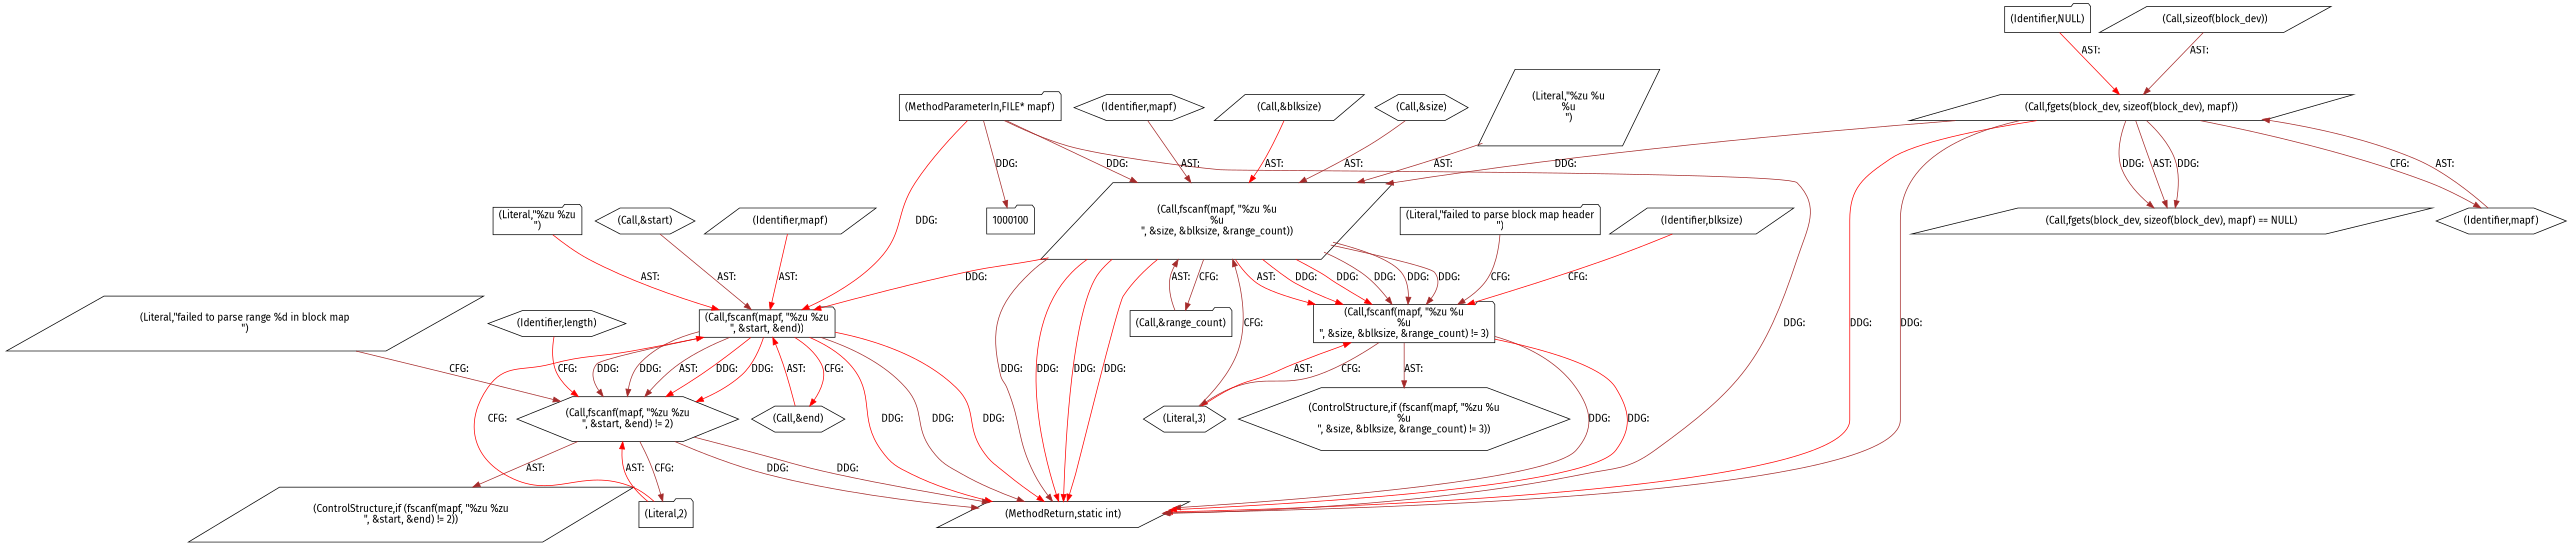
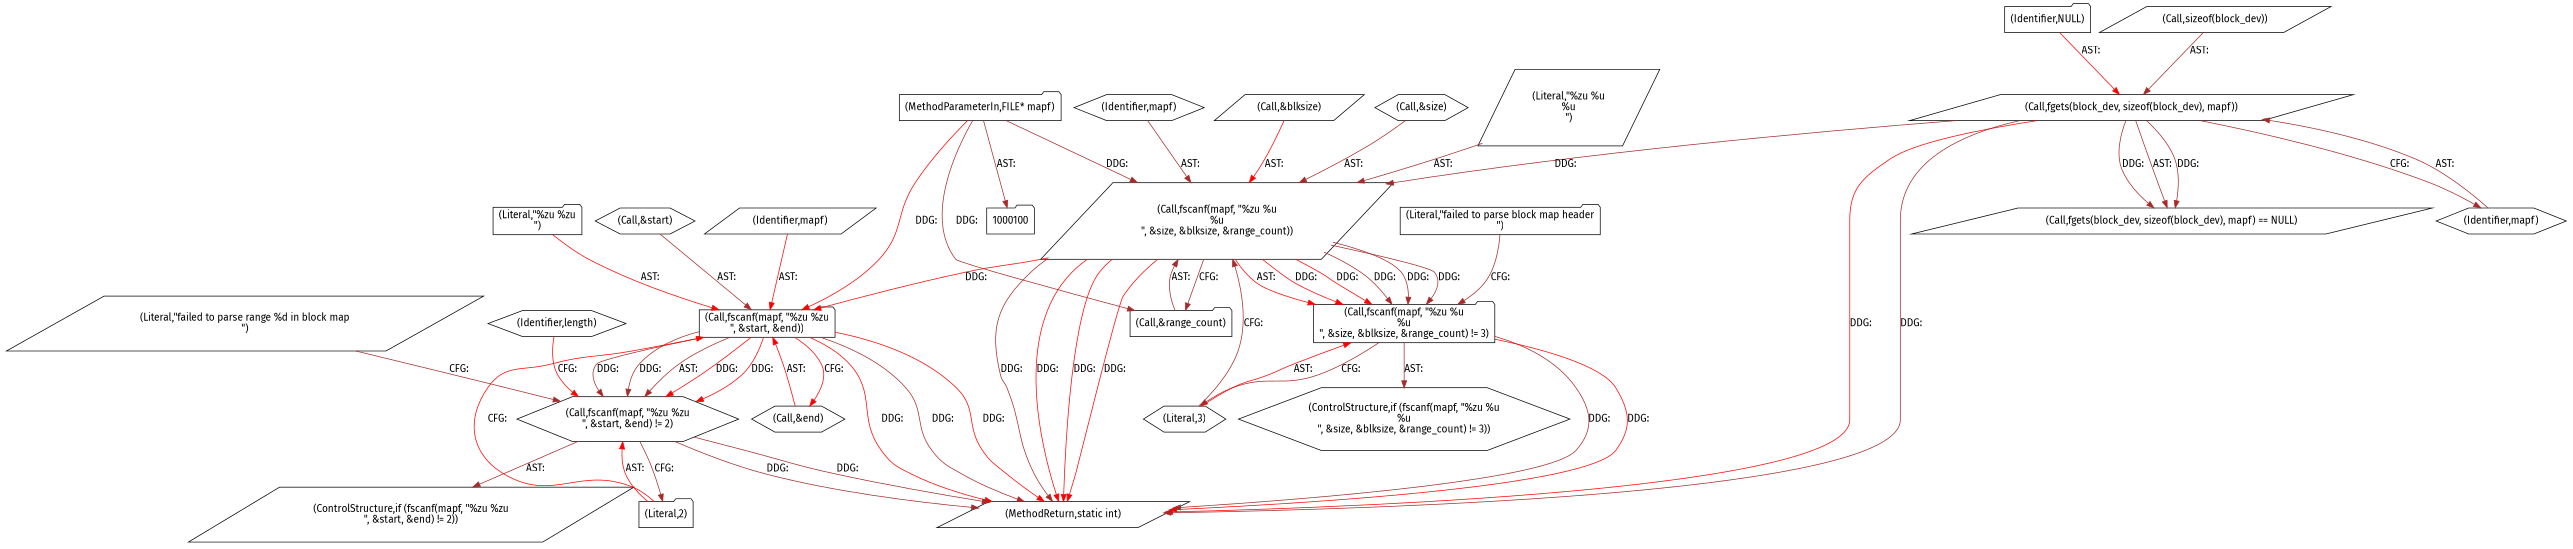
edge "(MethodParameterIn,FILE* mapf)" -> "1000100": label "DDG: " -> "AST: "
edge "(MethodParameterIn,FILE* mapf)" -> "(MethodReturn,static int)": now "(MethodParameterIn,FILE* mapf)" -> "(Call,&range_count)"
node "(Identifier,blksize)": removed
